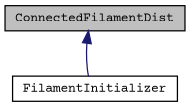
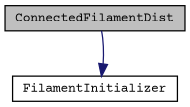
edge "FilamentInitializer" -> "ConnectedFilamentDist": reversed
